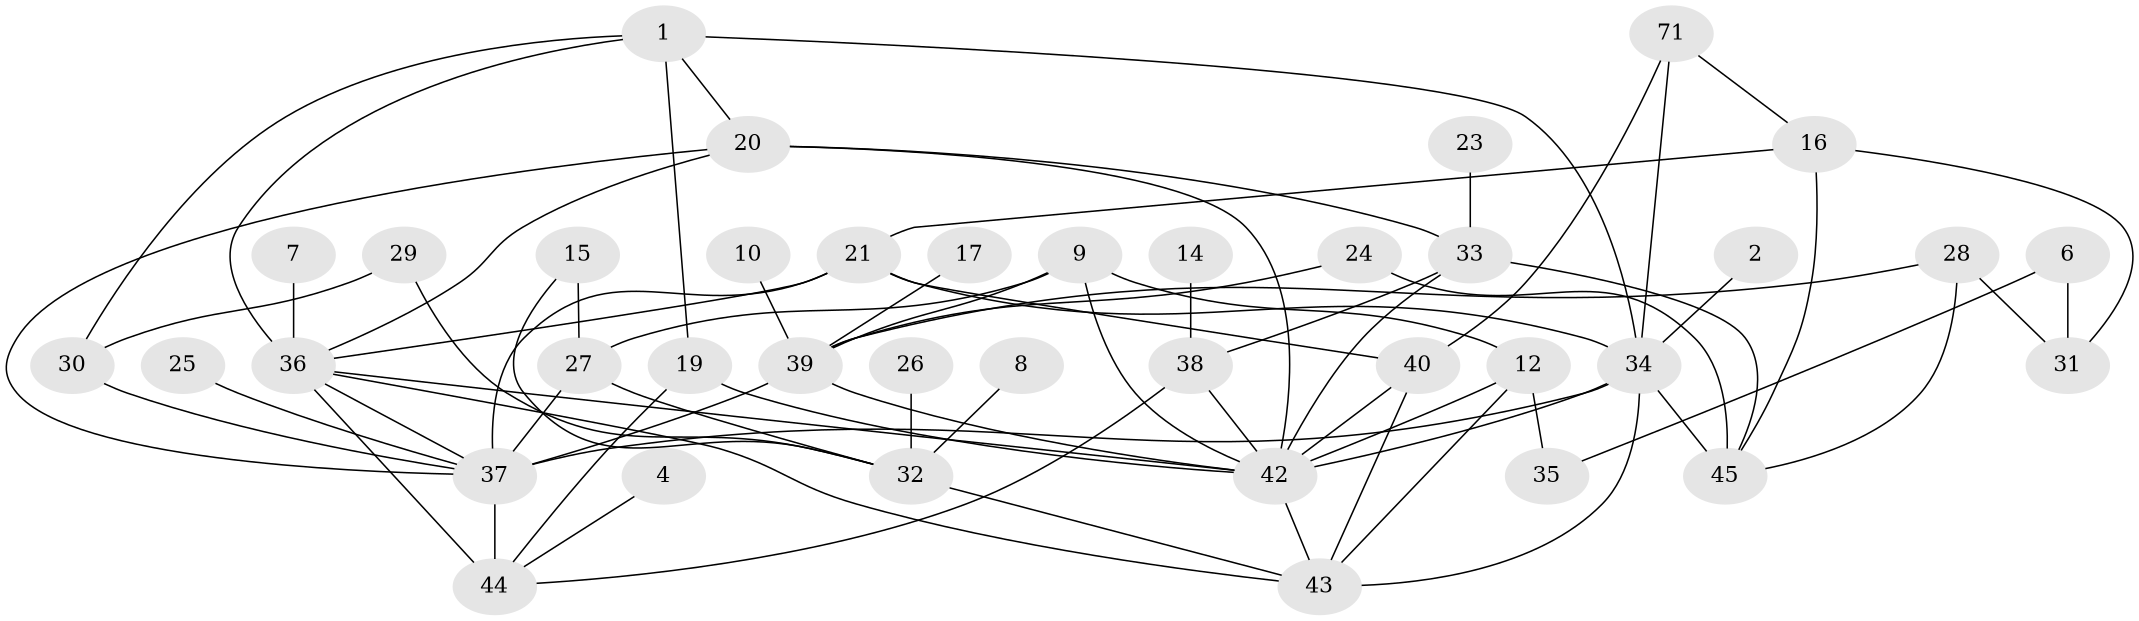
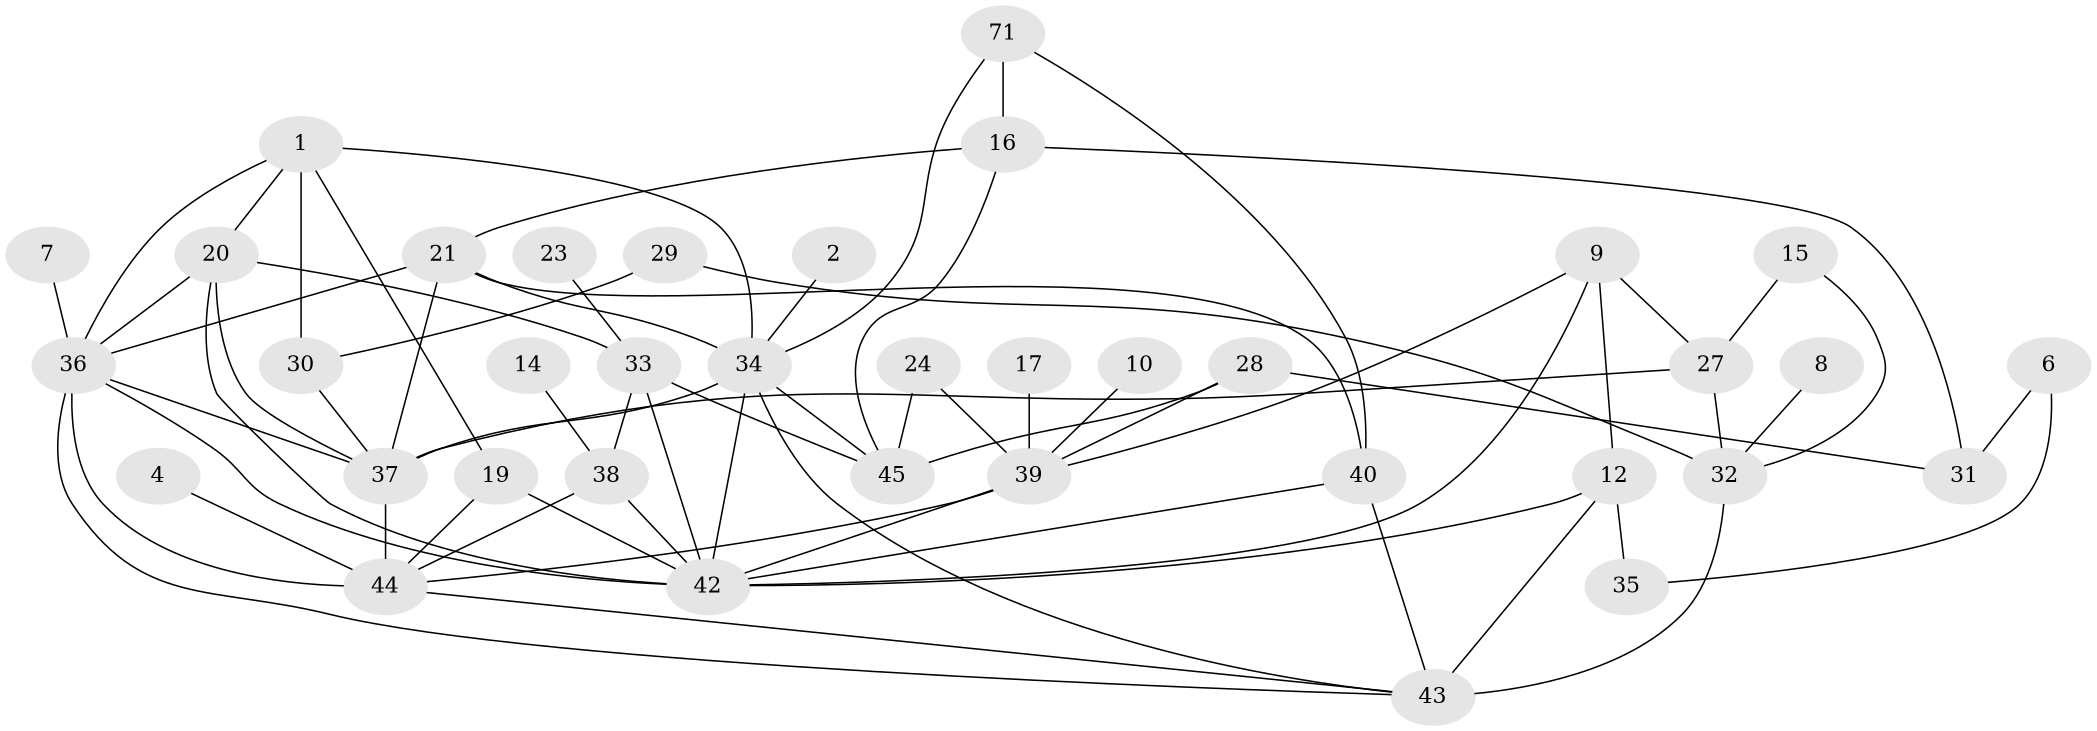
node "25": removed
node "26": removed
edge "39" -- "37": now "39" -- "44"
edge "42" -- "43": now "44" -- "43"
